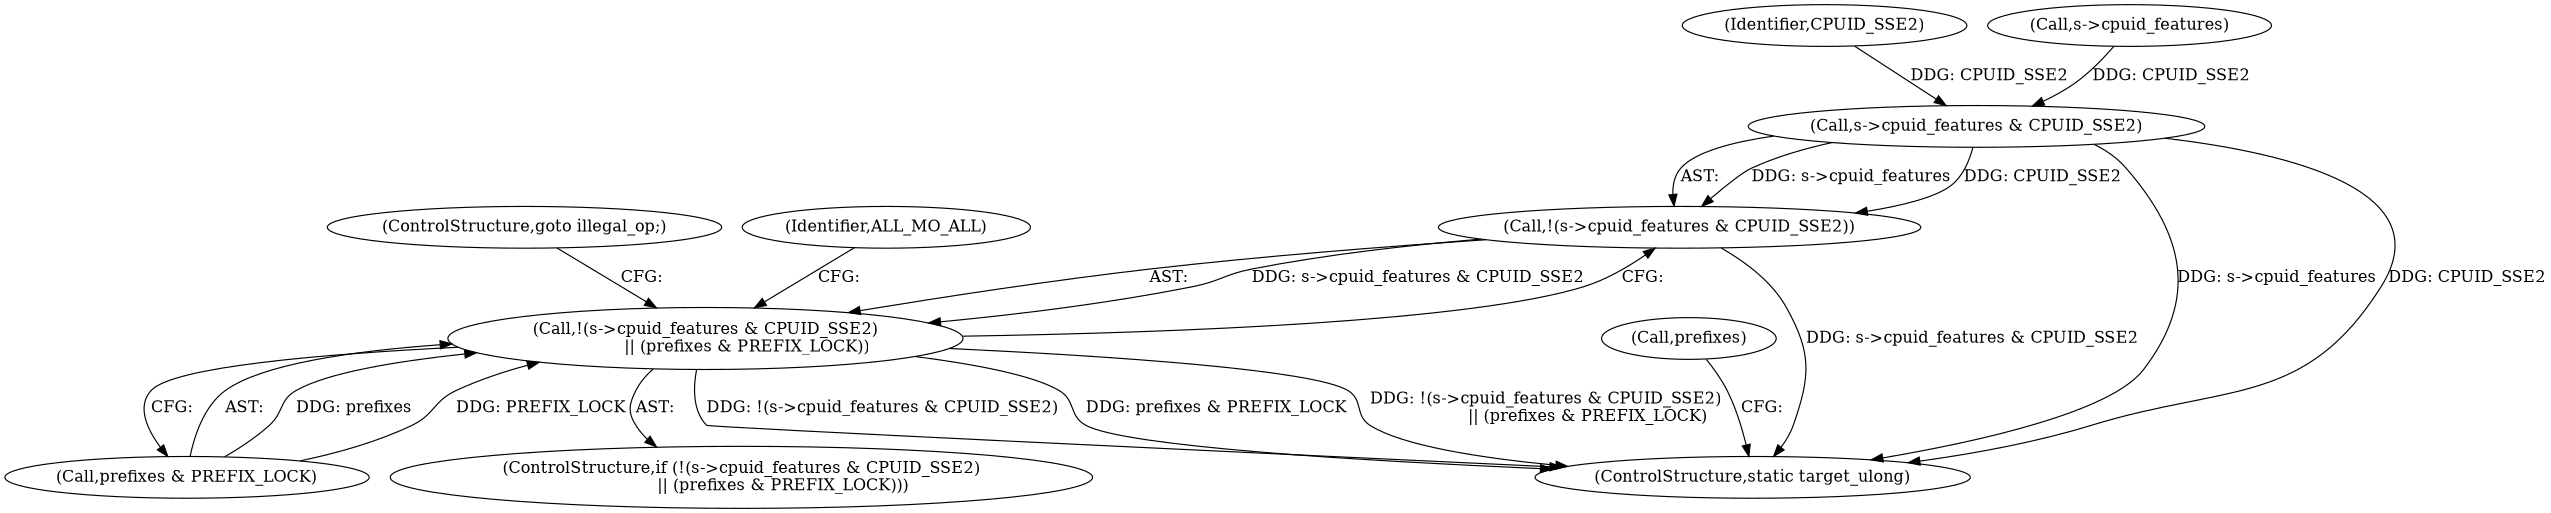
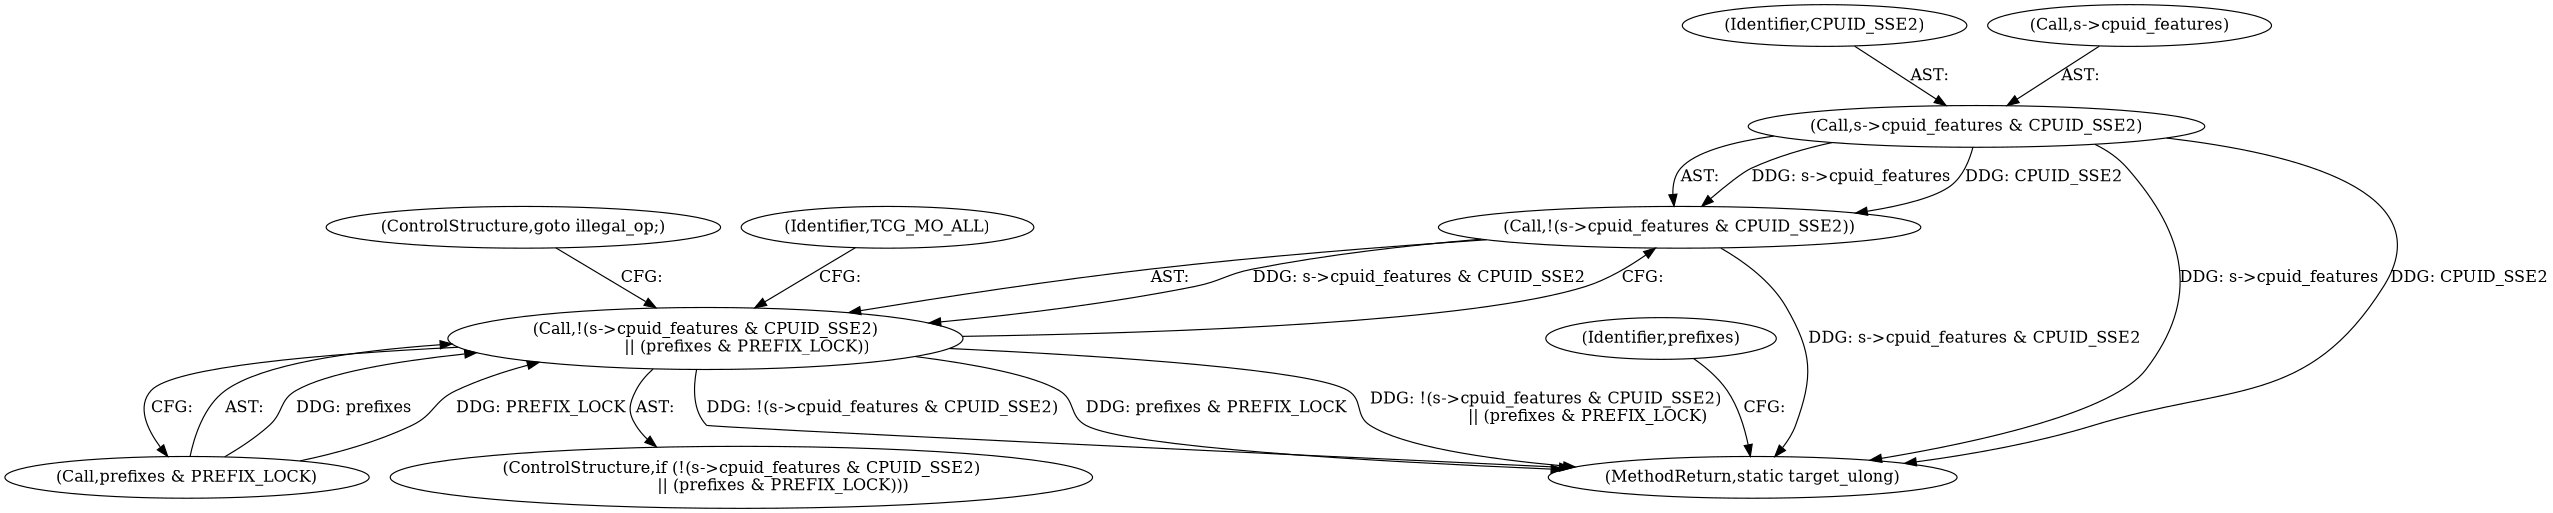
edge "(Identifier,CPUID_SSE2)" -> "(Call,s->cpuid_features & CPUID_SSE2)": label "DDG: CPUID_SSE2" -> "AST: "
edge "(Call,s->cpuid_features)" -> "(Call,s->cpuid_features & CPUID_SSE2)": label "DDG: CPUID_SSE2" -> "AST: "
node "(Identifier,ALL_MO_ALL)": label "(Identifier,ALL_MO_ALL)" -> "(Identifier,TCG_MO_ALL)"
node "(Call,prefixes)": label "(Call,prefixes)" -> "(Identifier,prefixes)"
node "(ControlStructure,static target_ulong)": label "(ControlStructure,static target_ulong)" -> "(MethodReturn,static target_ulong)"
